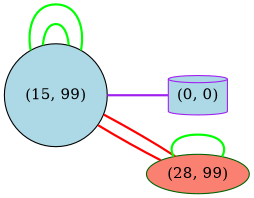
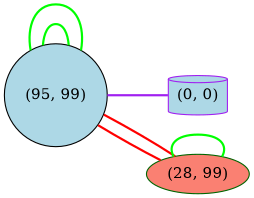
node "(15, 99)": label "(15, 99)" -> "(95, 99)"
